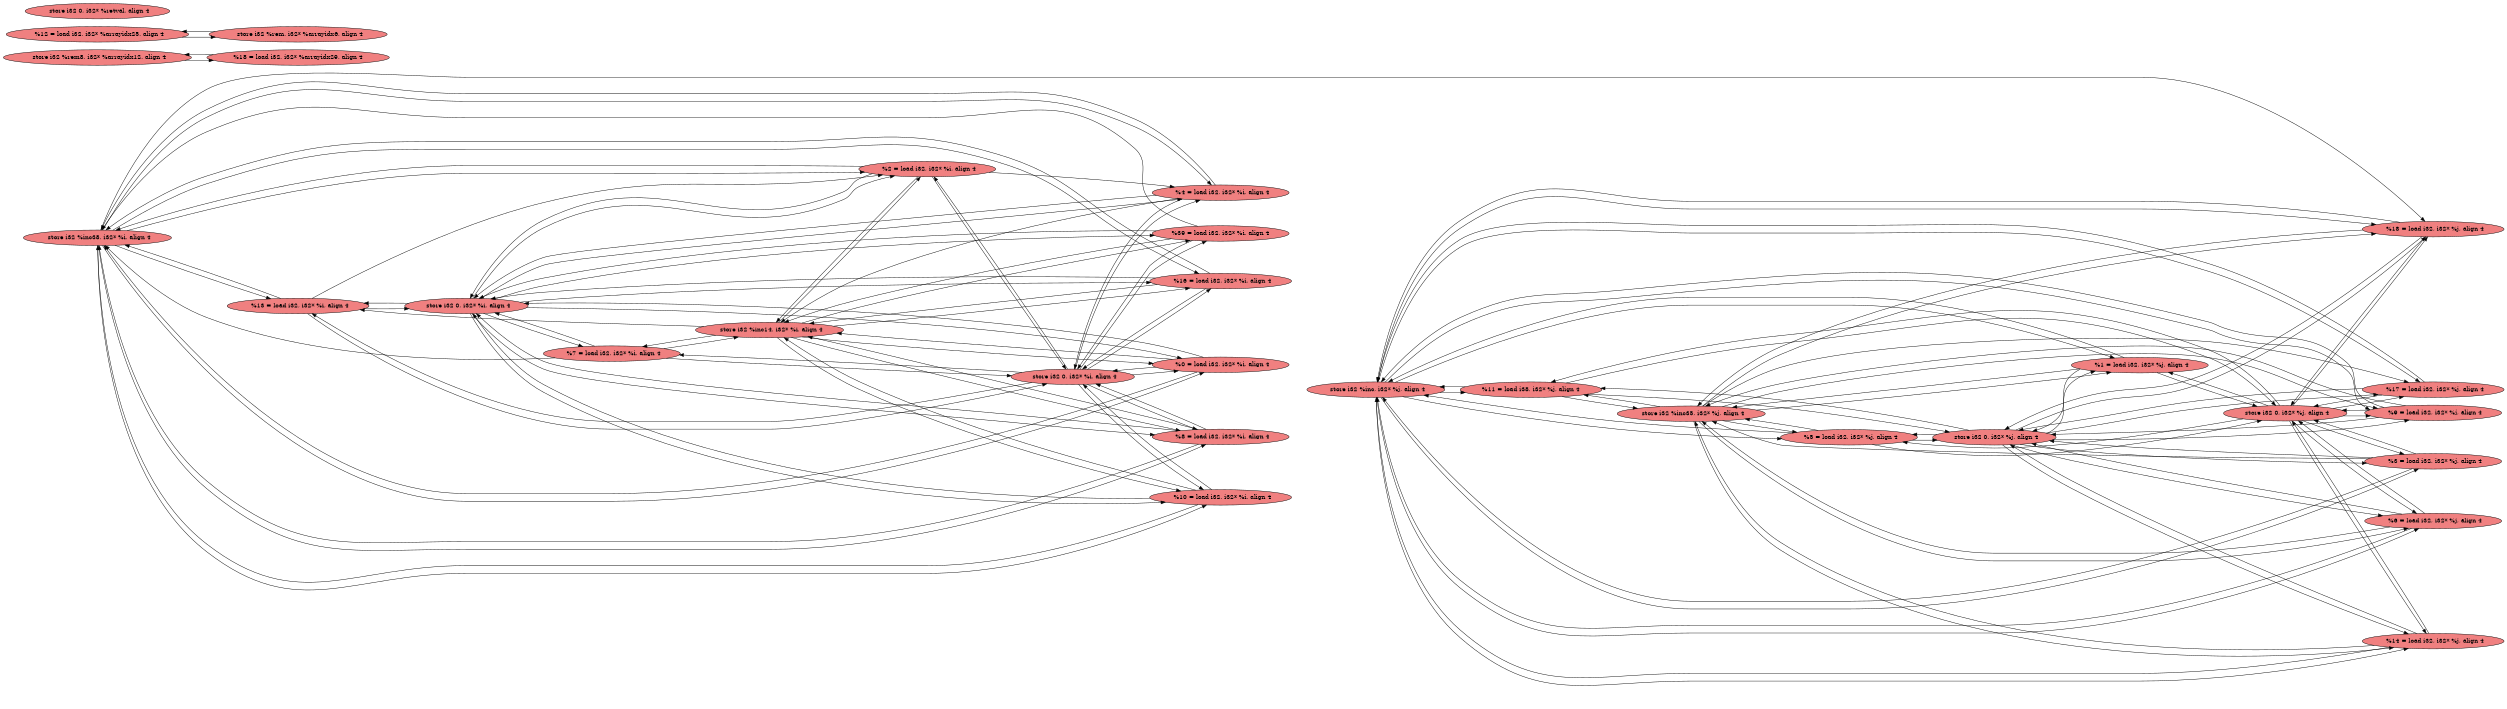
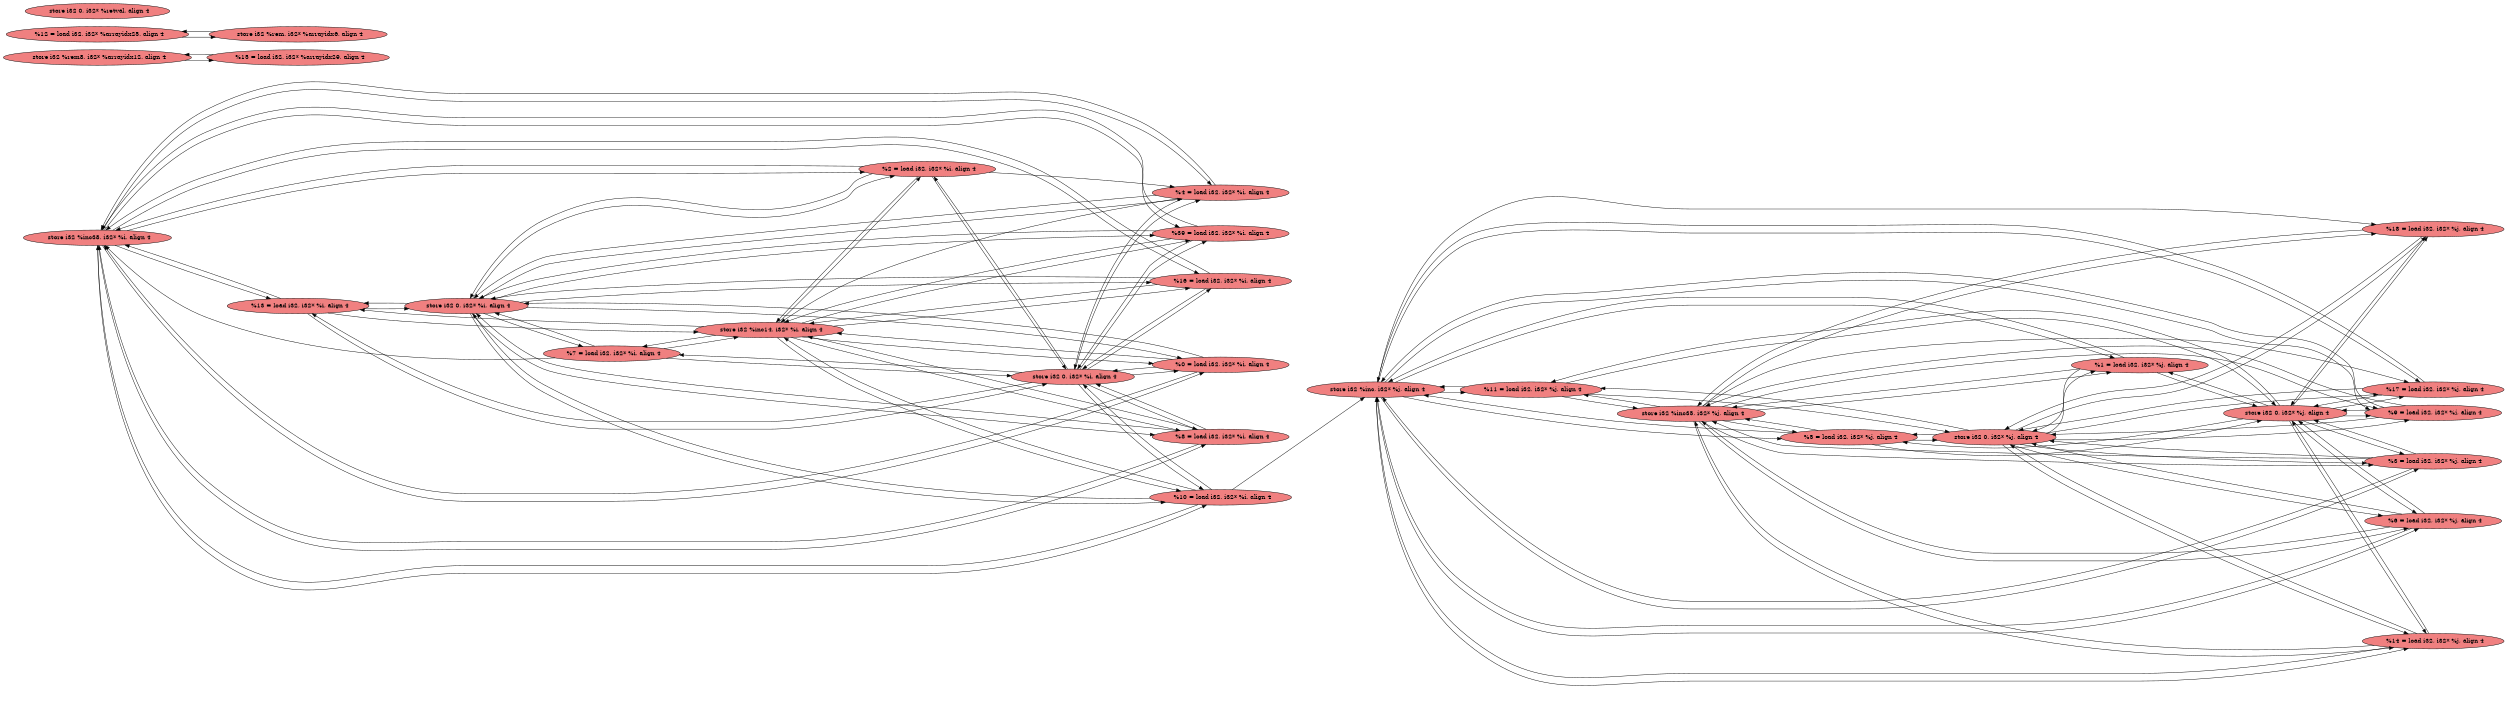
node "%18 = load i32, i32* %arrayidx29, align 4": label "%18 = load i32, i32* %arrayidx29, align 4" -> "%15 = load i32, i32* %arrayidx29, align 4"
edge "store i32 %inc38, i32* %i, align 4" -> "%18 = load i32, i32* %j, align 4": now "store i32 %inc38, i32* %i, align 4" -> "%39 = load i32, i32* %i, align 4"
edge "%13 = load i32, i32* %i, align 4" -> "%2 = load i32, i32* %i, align 4": now "%13 = load i32, i32* %i, align 4" -> "store i32 %inc14, i32* %i, align 4"
edge "%18 = load i32, i32* %j, align 4" -> "store i32 %inc, i32* %j, align 4": now "%10 = load i32, i32* %i, align 4" -> "store i32 %inc, i32* %j, align 4"
node "%11 = load i38, i32* %j, align 4": label "%11 = load i38, i32* %j, align 4" -> "%11 = load i32, i32* %j, align 4"
edge "store i32 %inc35, i32* %j, align 4" -> "%3 = load i32, i32* %j, align 4": added
